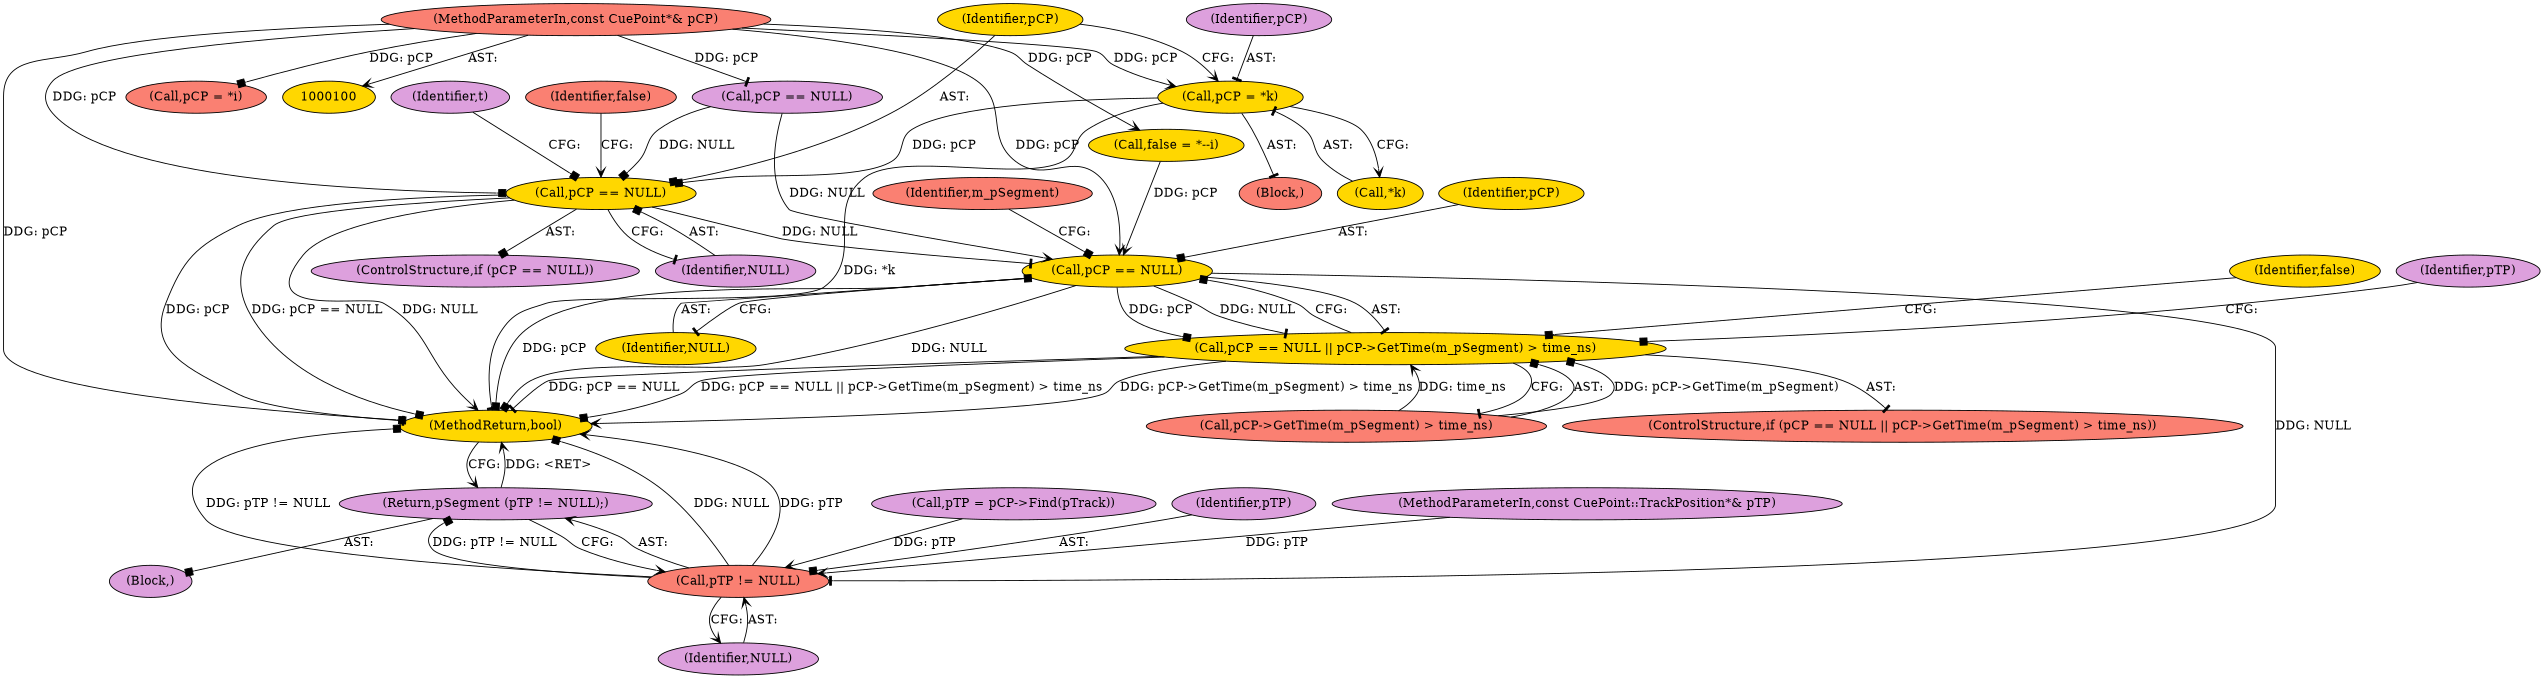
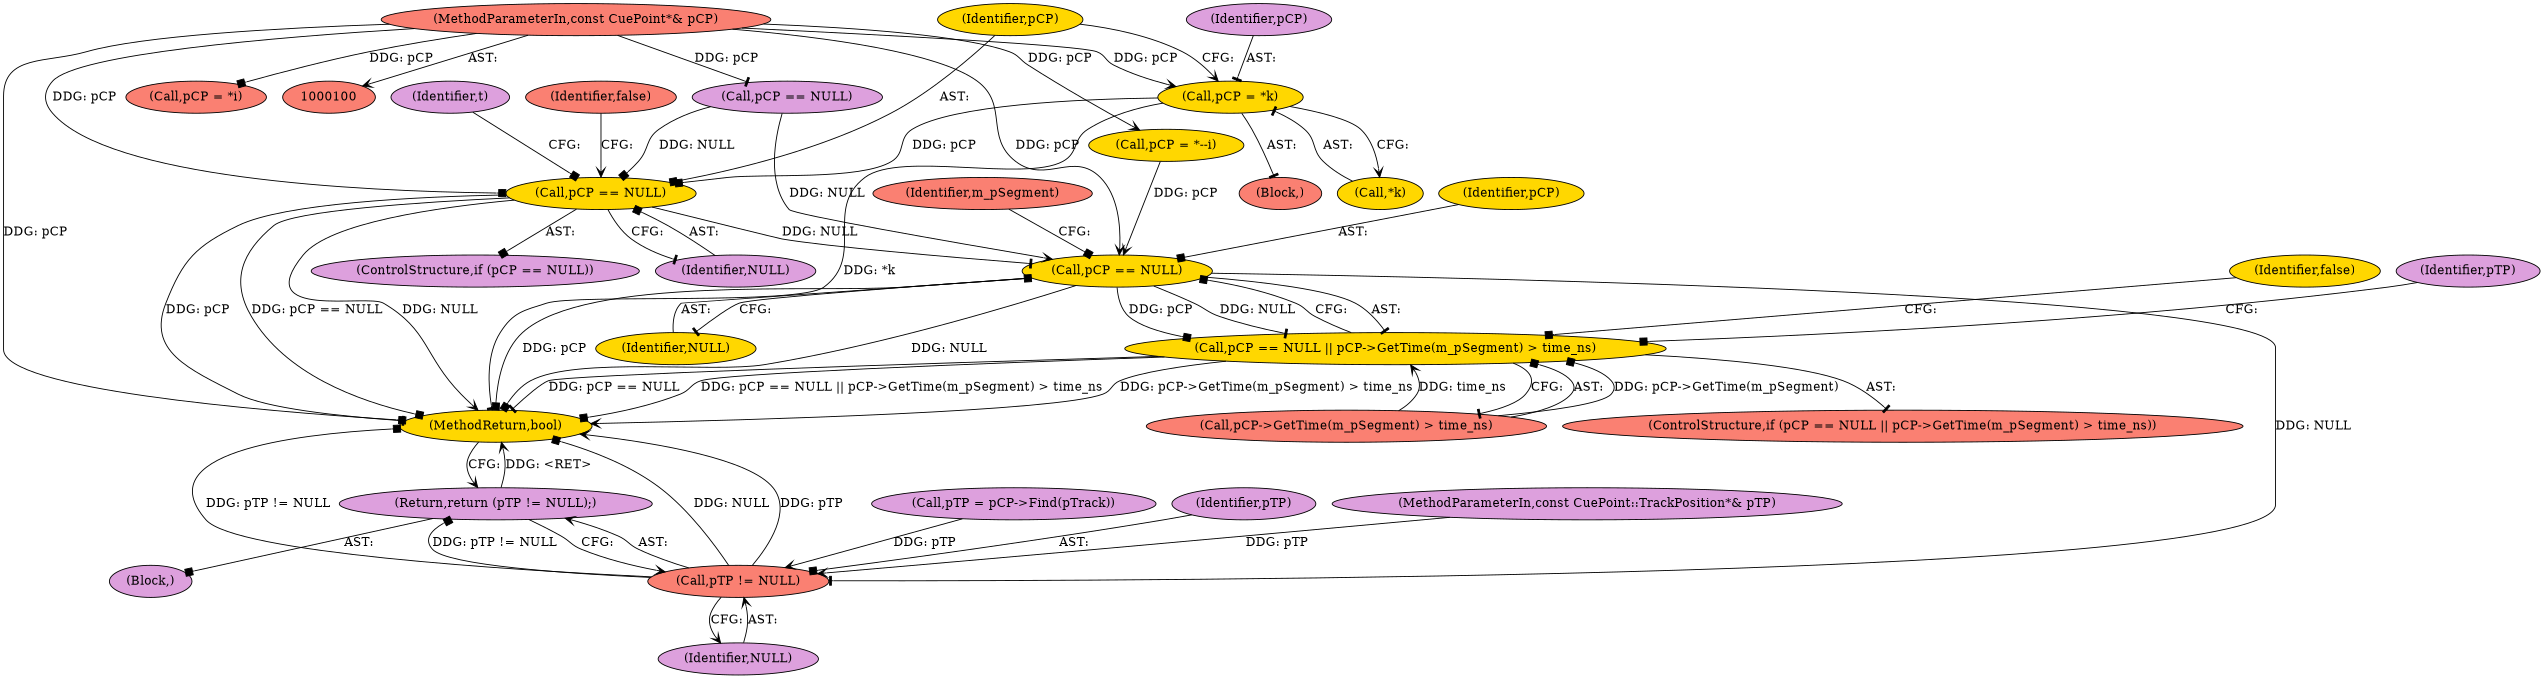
node "1000100": fillcolor gold -> salmon
node "(Call,false = *--i)": label "(Call,false = *--i)" -> "(Call,pCP = *--i)"
node "(Return,pSegment (pTP != NULL);)": label "(Return,pSegment (pTP != NULL);)" -> "(Return,return (pTP != NULL);)"
